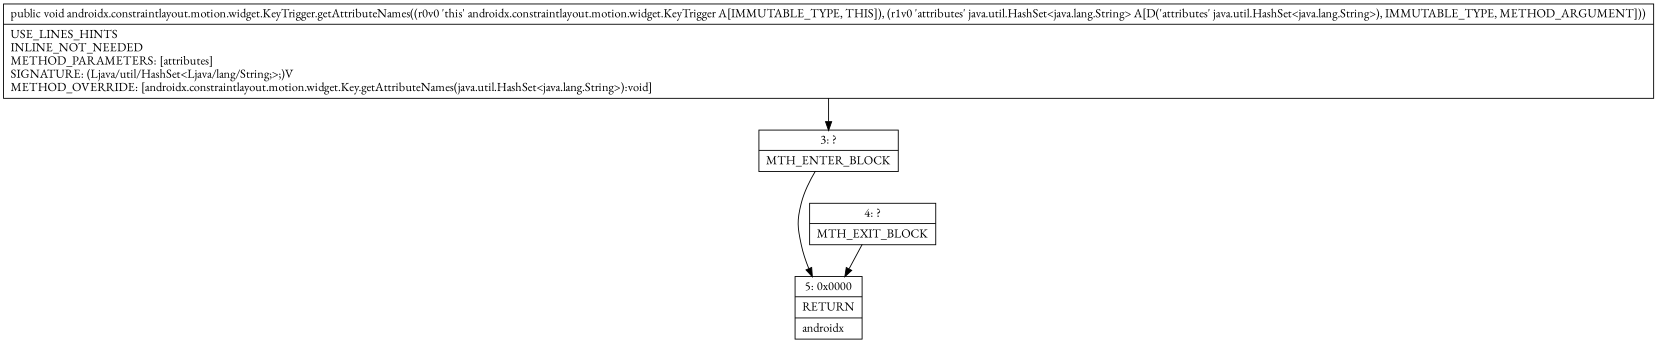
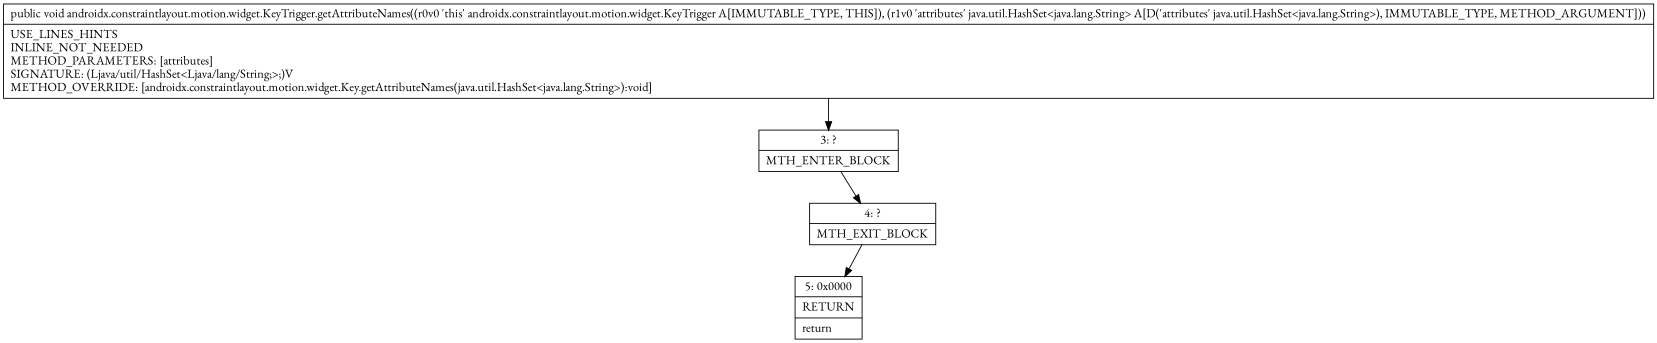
edge "3: ?" -> "5: 0x0000": now "3: ?" -> "4: ?"
node "5: 0x0000": text "androidx" -> "return"
